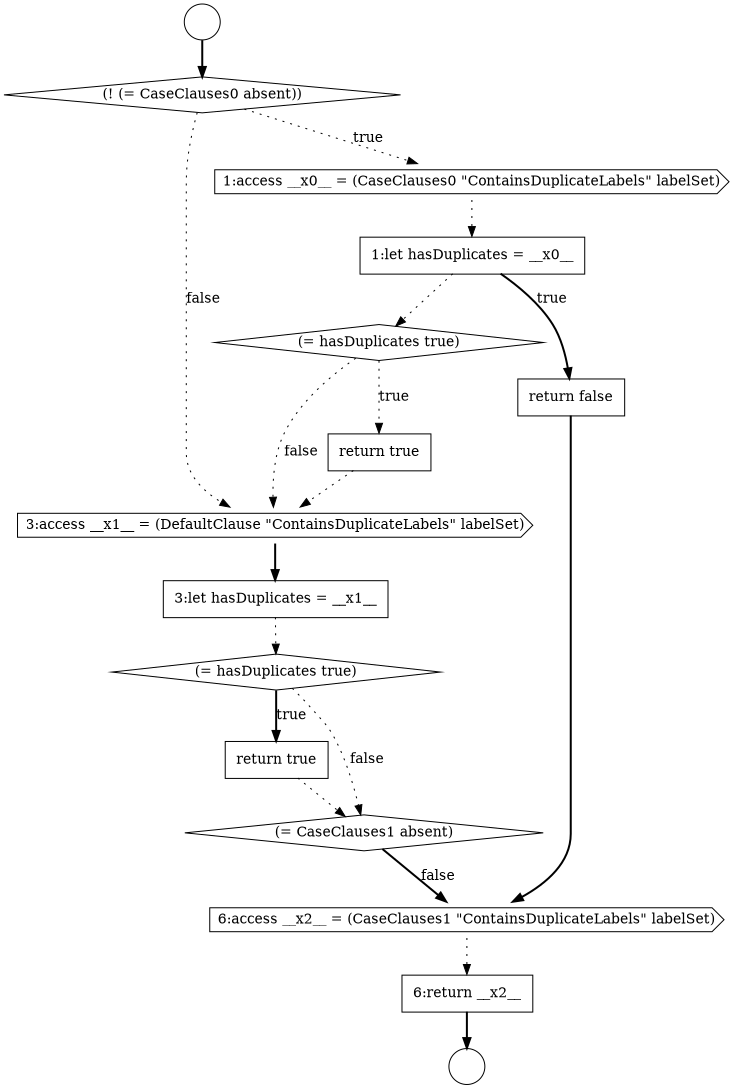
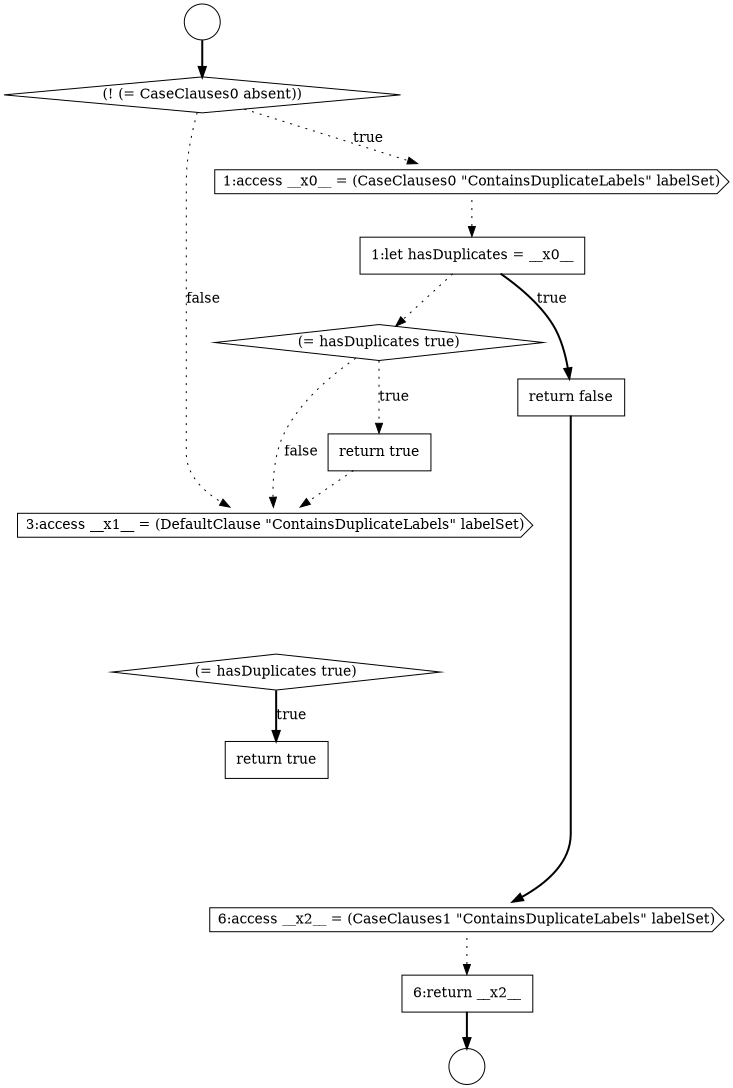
node "3:let hasDuplicates = __x1__": removed
node "(= CaseClauses1 absent)": removed
